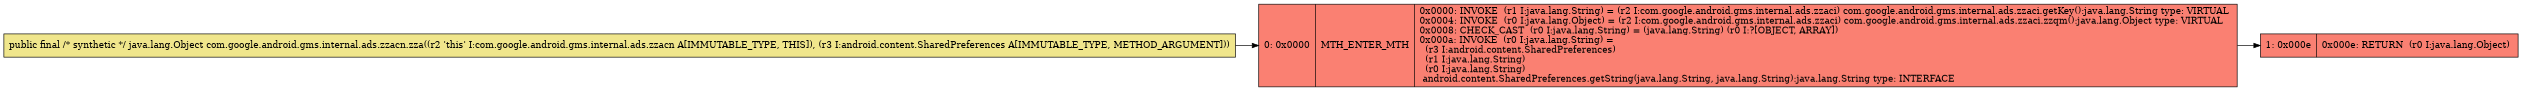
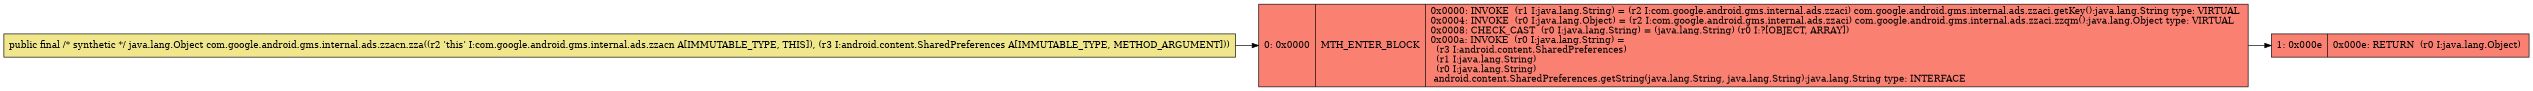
node "0: 0x0000": text "MTH_ENTER_MTH" -> "MTH_ENTER_BLOCK"
